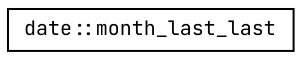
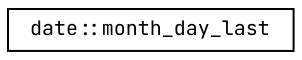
node "date::month_last_last": label "date::month_last_last" -> "date::month_day_last"
